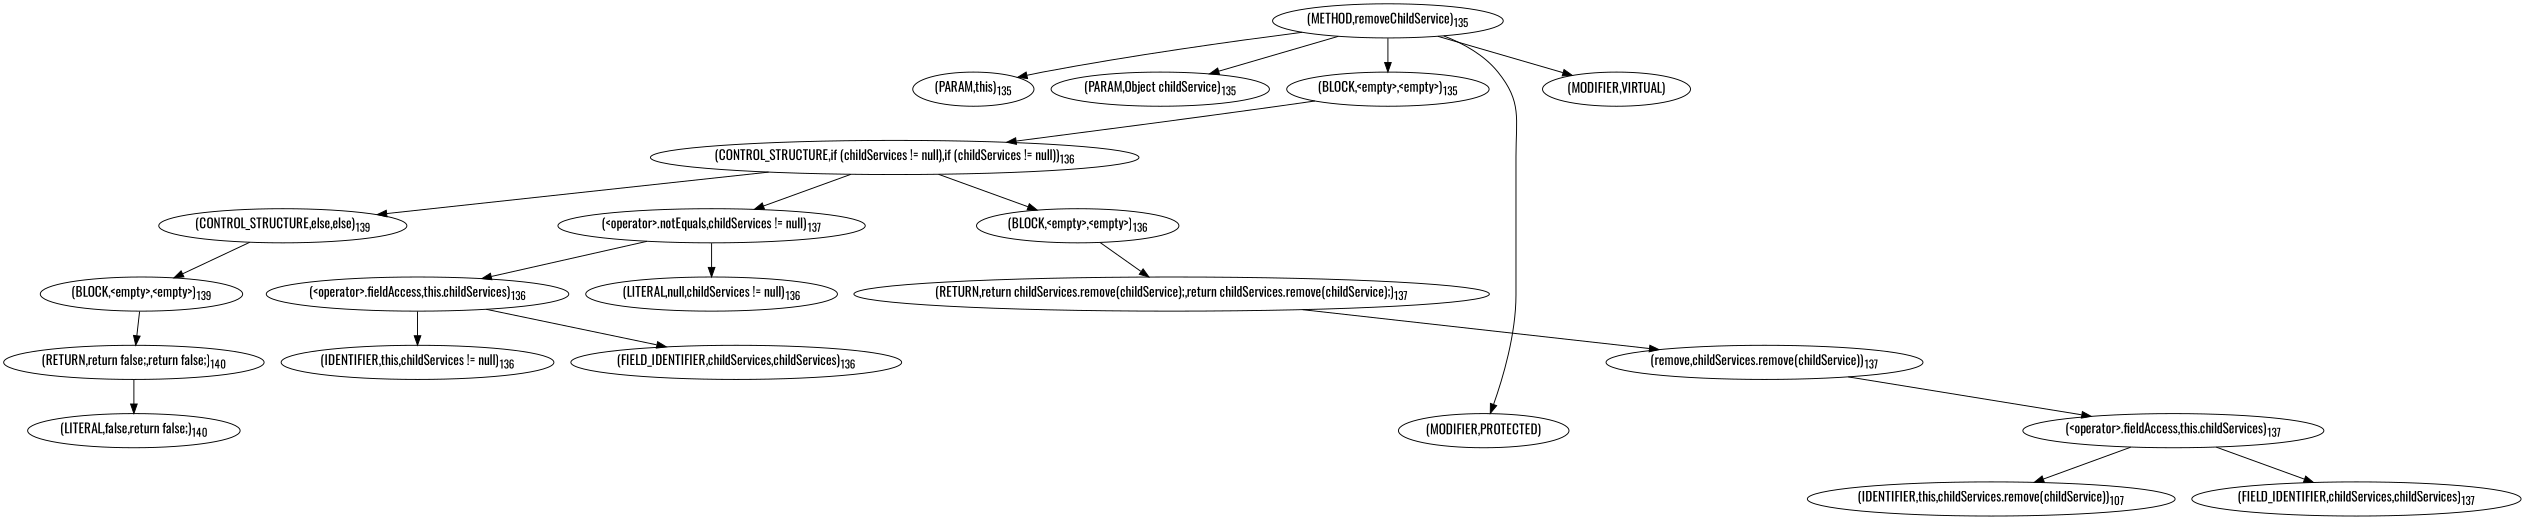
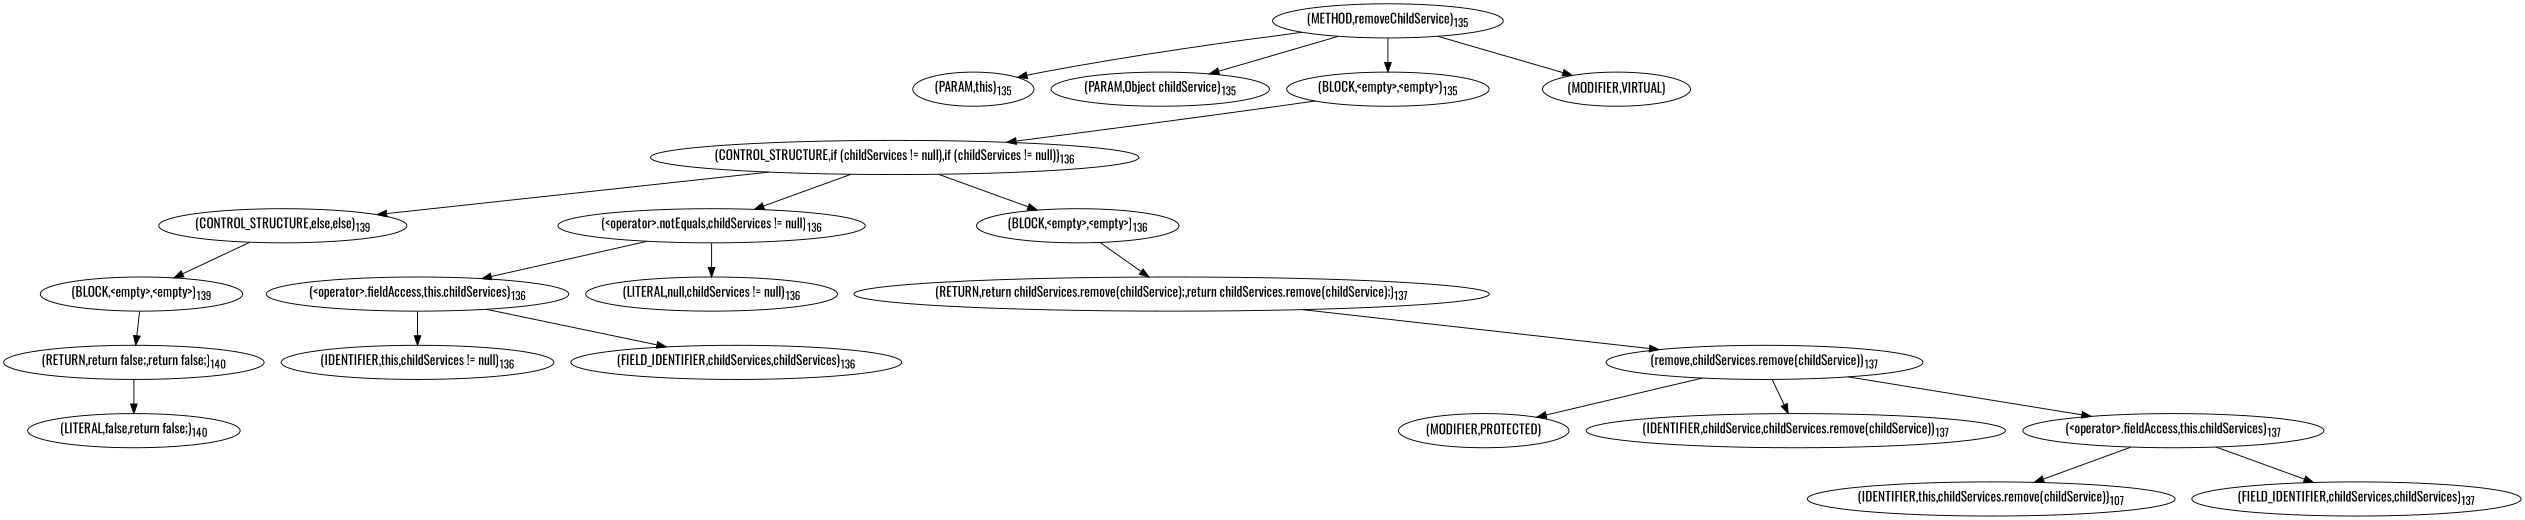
edge "(METHOD,removeChildService)" -> "(MODIFIER,PROTECTED)": now "(remove,childServices.remove(childService))" -> "(MODIFIER,PROTECTED)"
node "(<operator>.notEquals,childServices != null)": text "137" -> "136"
node "(IDENTIFIER,childService,childServices.remove(childService))": added
